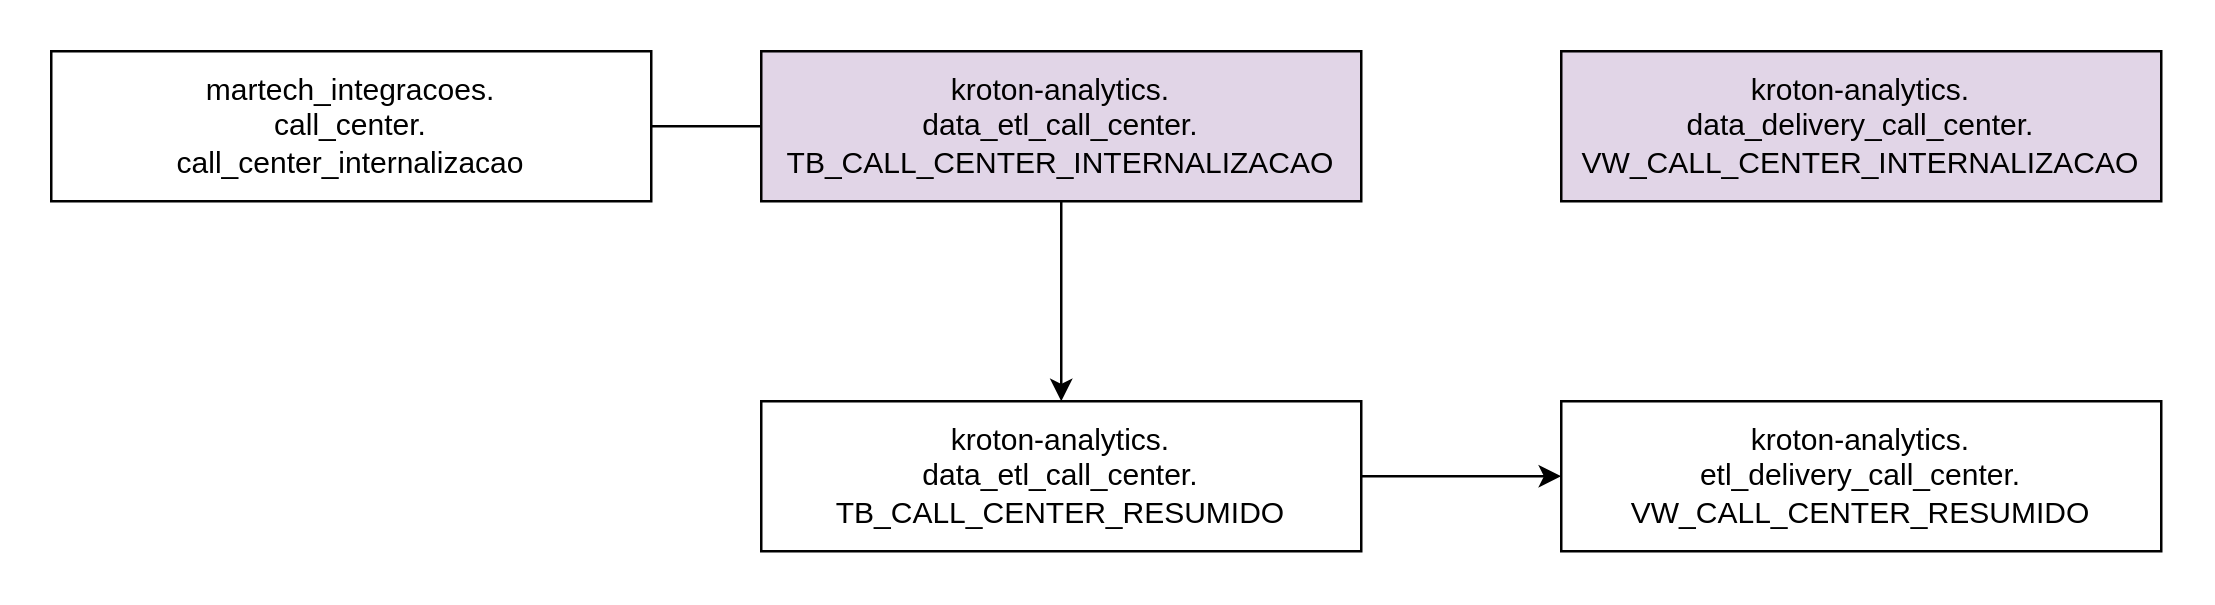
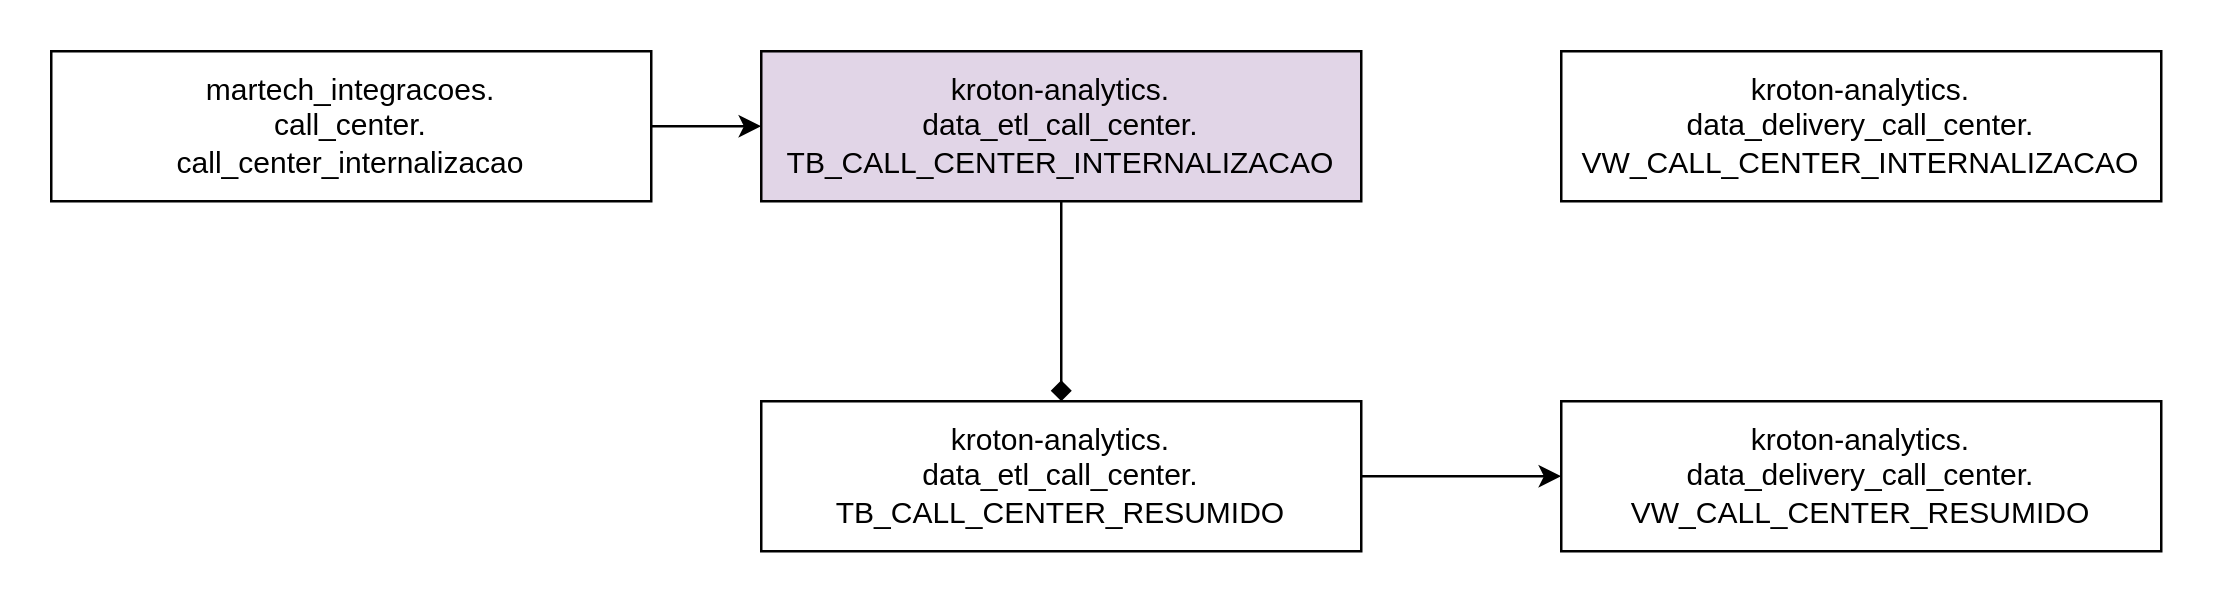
edge "martech_integracoes. call_center. call_center_internalizacao" -- "kroton-analytics. data_etl_call_center. TB_CALL_CENTER_INTERNALIZACAO": arrowhead none -> classic
node "kroton-analytics. data_delivery_call_center. VW_CALL_CENTER_INTERNALIZACAO": fillcolor #e1d5e7 -> #ffffff
edge "kroton-analytics. data_etl_call_center. TB_CALL_CENTER_INTERNALIZACAO" -> "kroton-analytics. data_etl_call_center. TB_CALL_CENTER_RESUMIDO": arrowhead classic -> diamond
node "kroton-analytics. etl_delivery_call_center. VW_CALL_CENTER_RESUMIDO": label "kroton-analytics. etl_delivery_call_center. VW_CALL_CENTER_RESUMIDO" -> "kroton-analytics. data_delivery_call_center. VW_CALL_CENTER_RESUMIDO"
